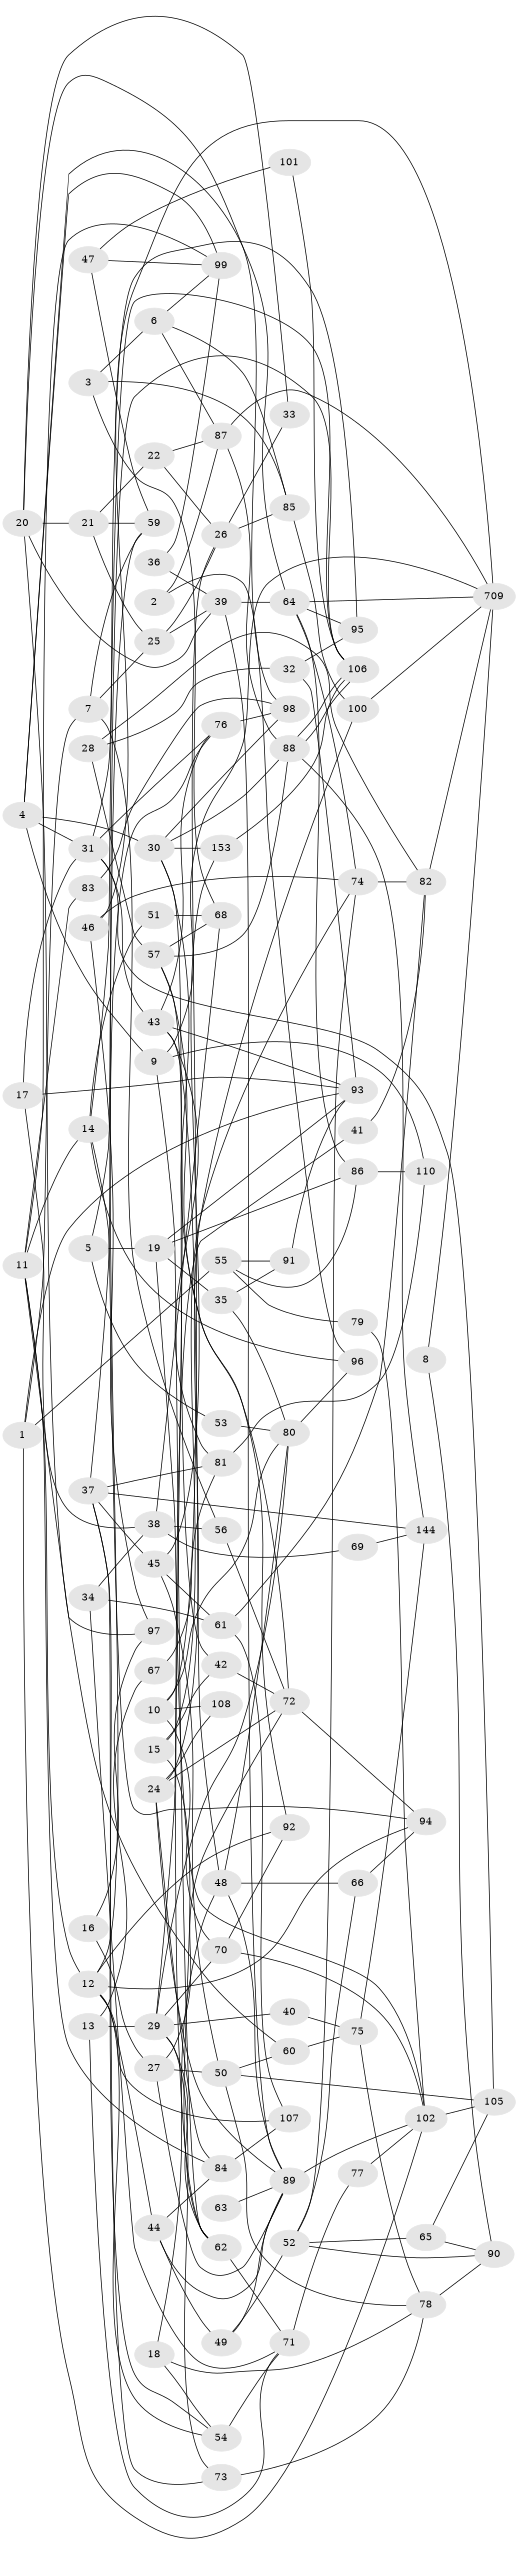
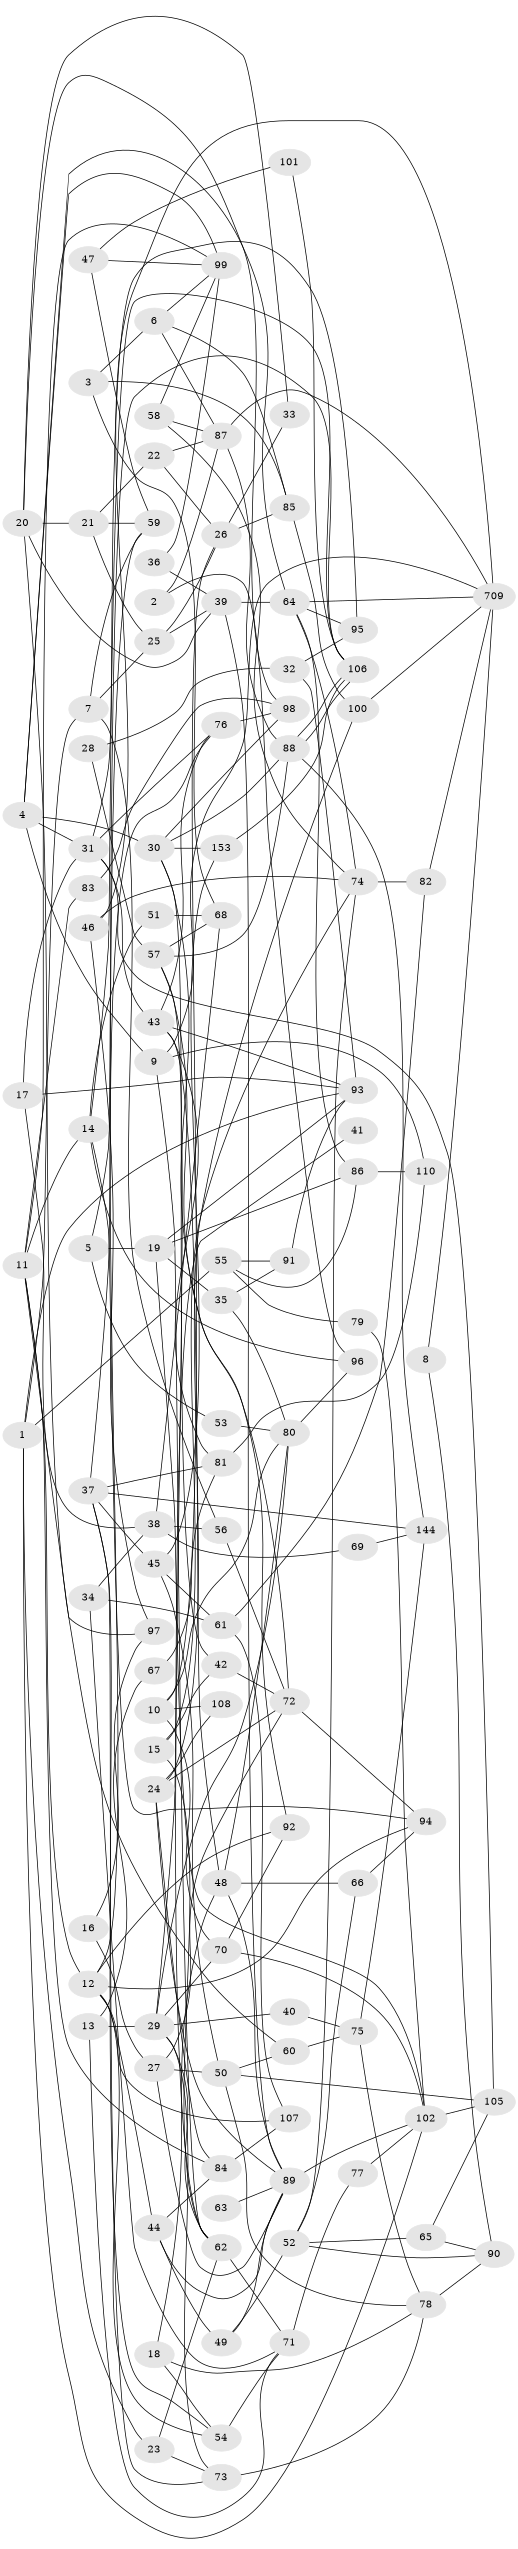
node "58": added
edge "28" -- "82": removed
edge "82" -- "41": removed
node "23": added
